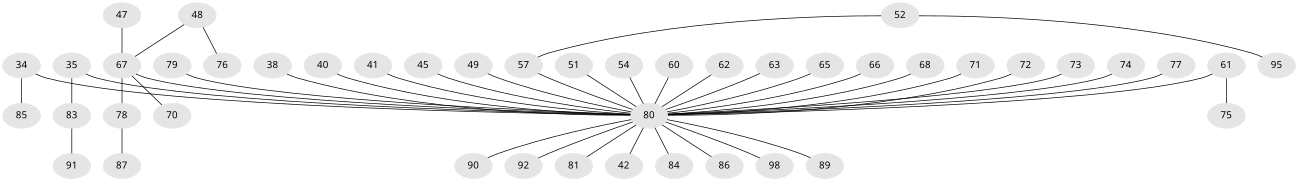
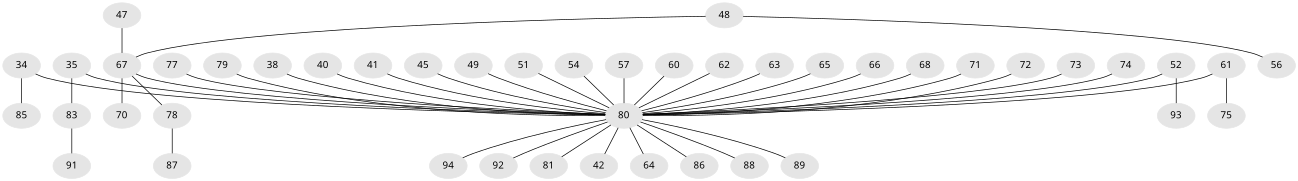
edge "52" -- "57": now "52" -- "80"
node "76": label "76" -> "56"
node "95": label "95" -> "93"
node "90": label "90" -> "94"
node "84": label "84" -> "64"
node "98": label "98" -> "88"
